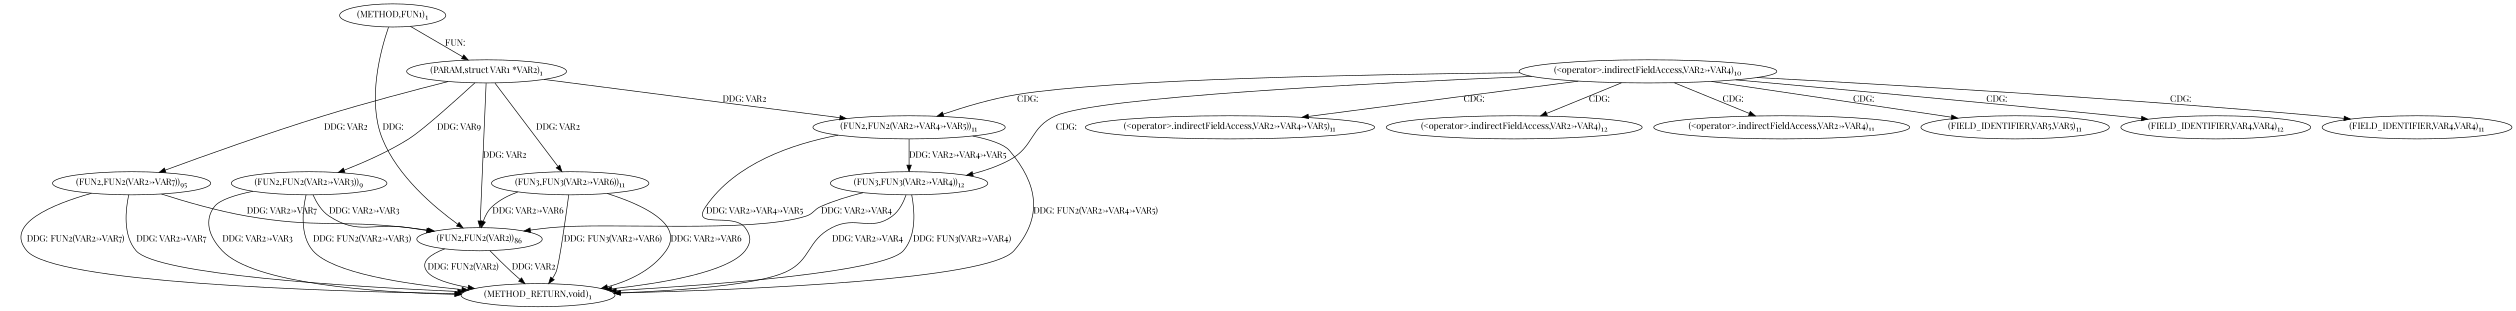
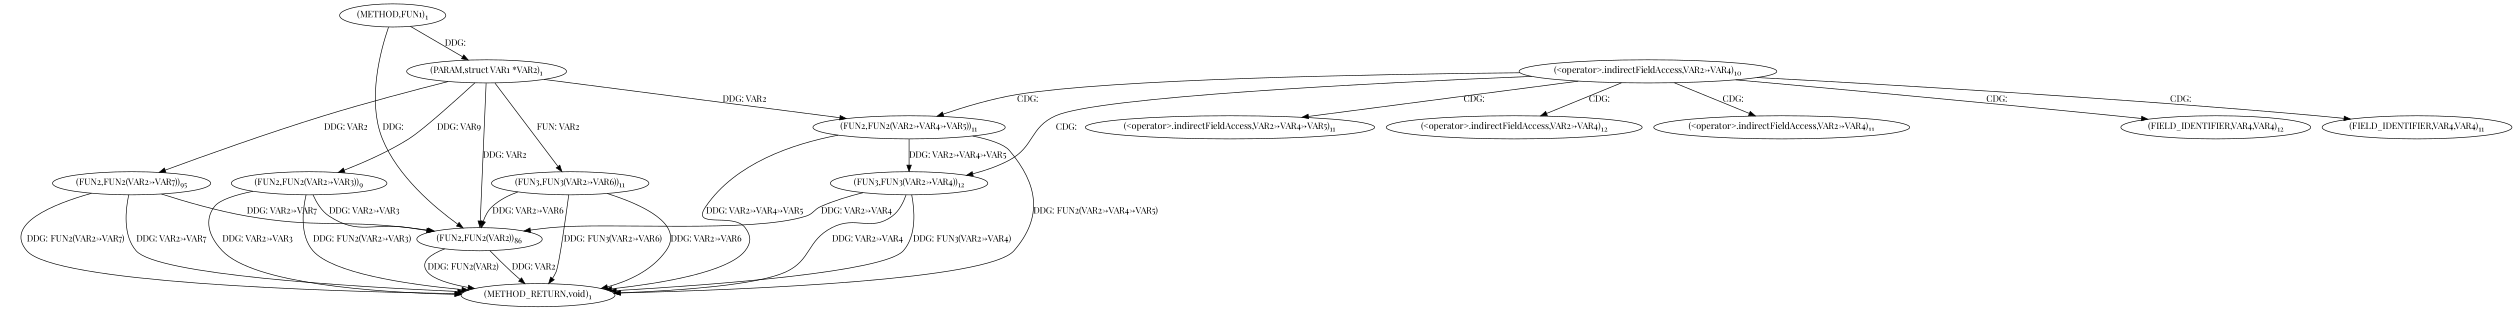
edge "(METHOD,FUN1)" -> "(PARAM,struct VAR1 *VAR2)": label "FUN: " -> "DDG: "
edge "(PARAM,struct VAR1 *VAR2)" -> "(FUN3,FUN3(VAR2->VAR6))": label "DDG: VAR2" -> "FUN: VAR2"
node "(FIELD_IDENTIFIER,VAR5,VAR5)": removed
